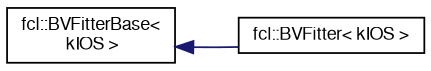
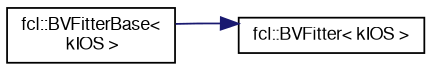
edge "fcl::BVFitter< kIOS >" -> "fcl::BVFitterBase< kIOS >": reversed
